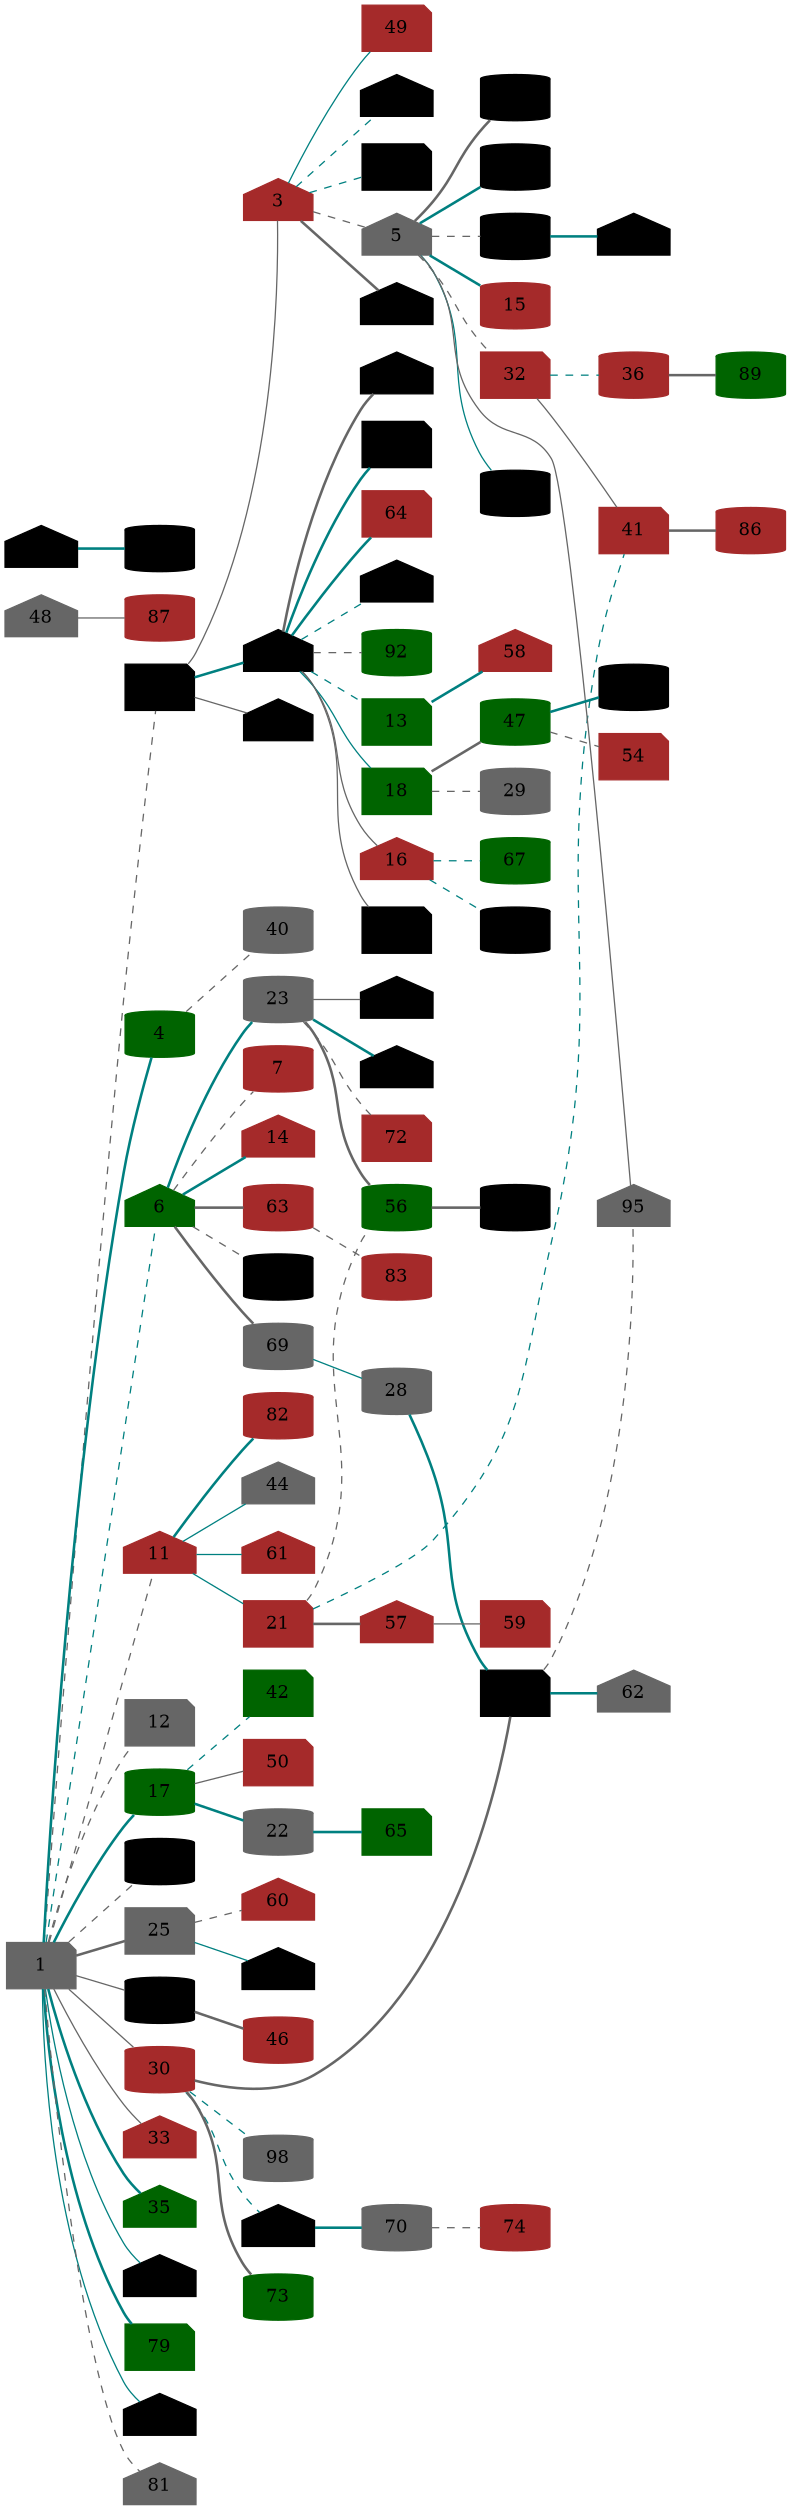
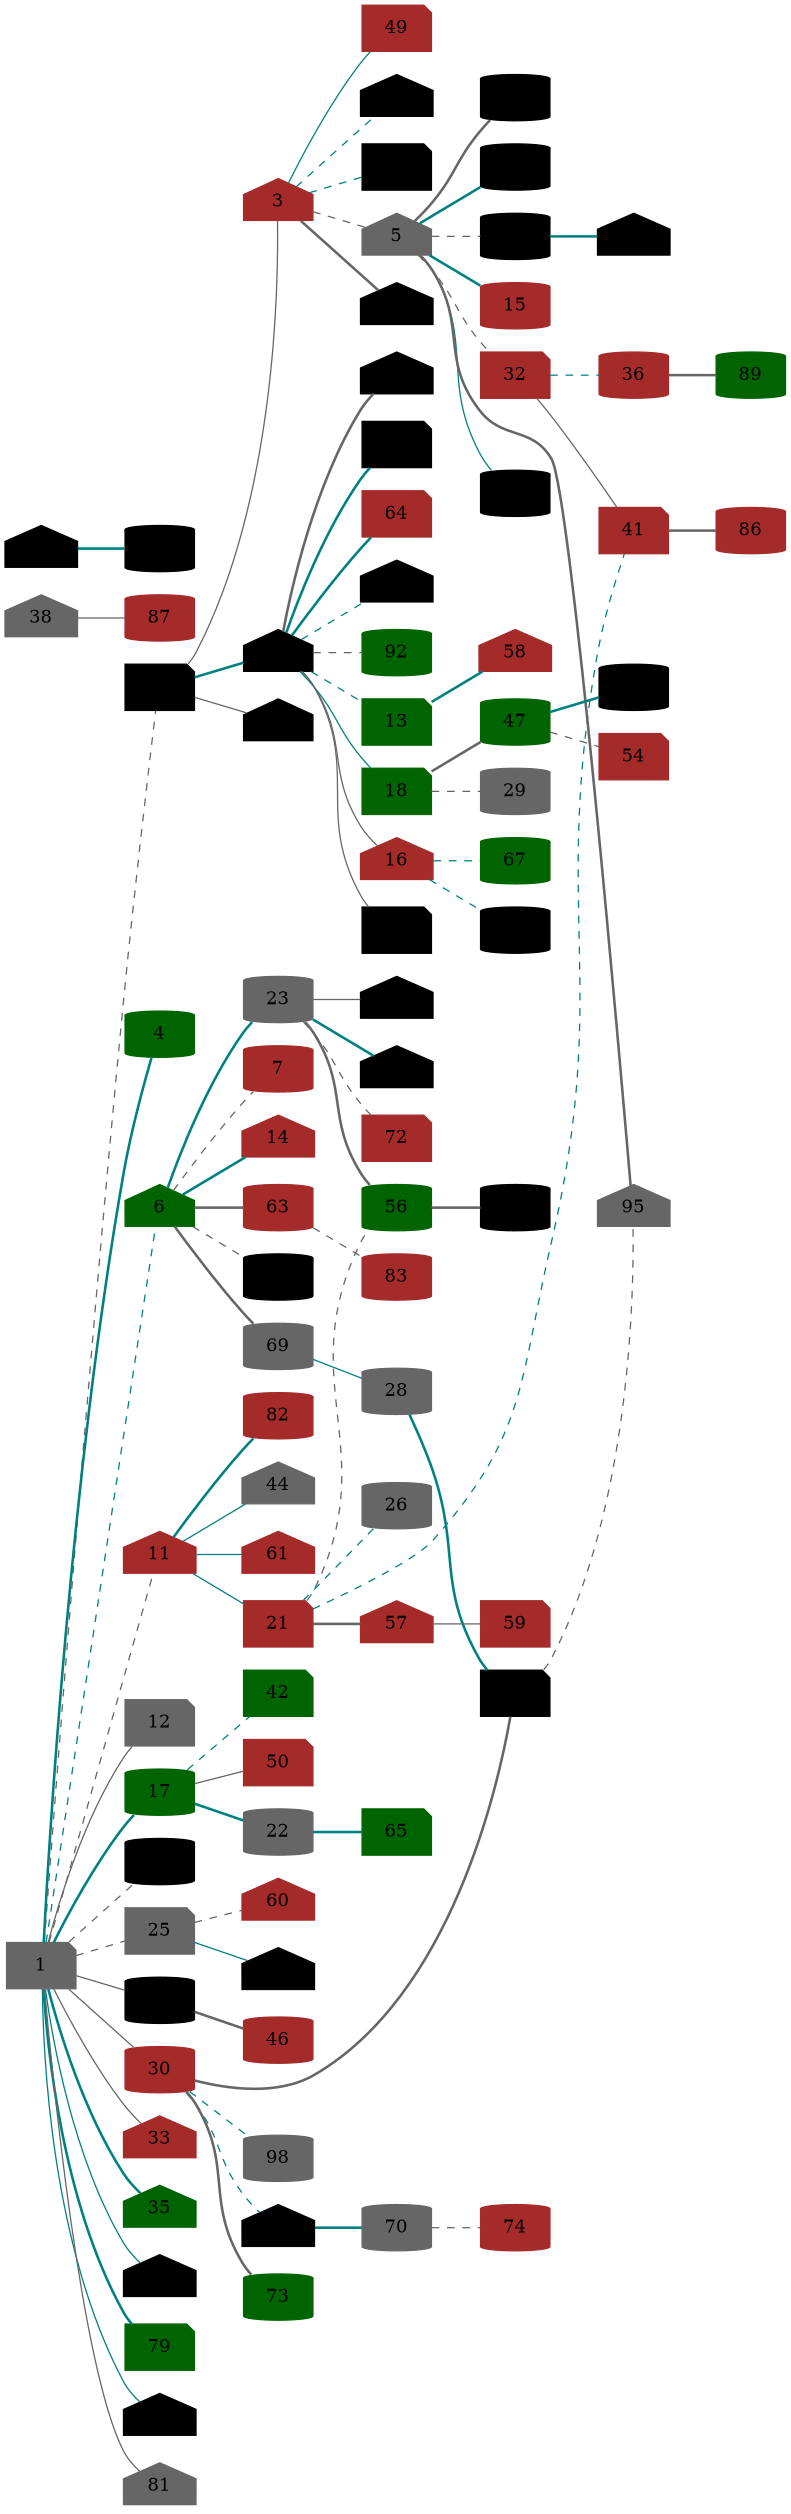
node "48": label "48" -> "38"
edge "5" -- "95": style solid -> bold
node "40": removed
node "26": added
node "62": removed
edge "12" -- "1": style dashed -> solid
edge "25" -- "1": style bold -> dashed
edge "1" -- "81": style dashed -> solid
